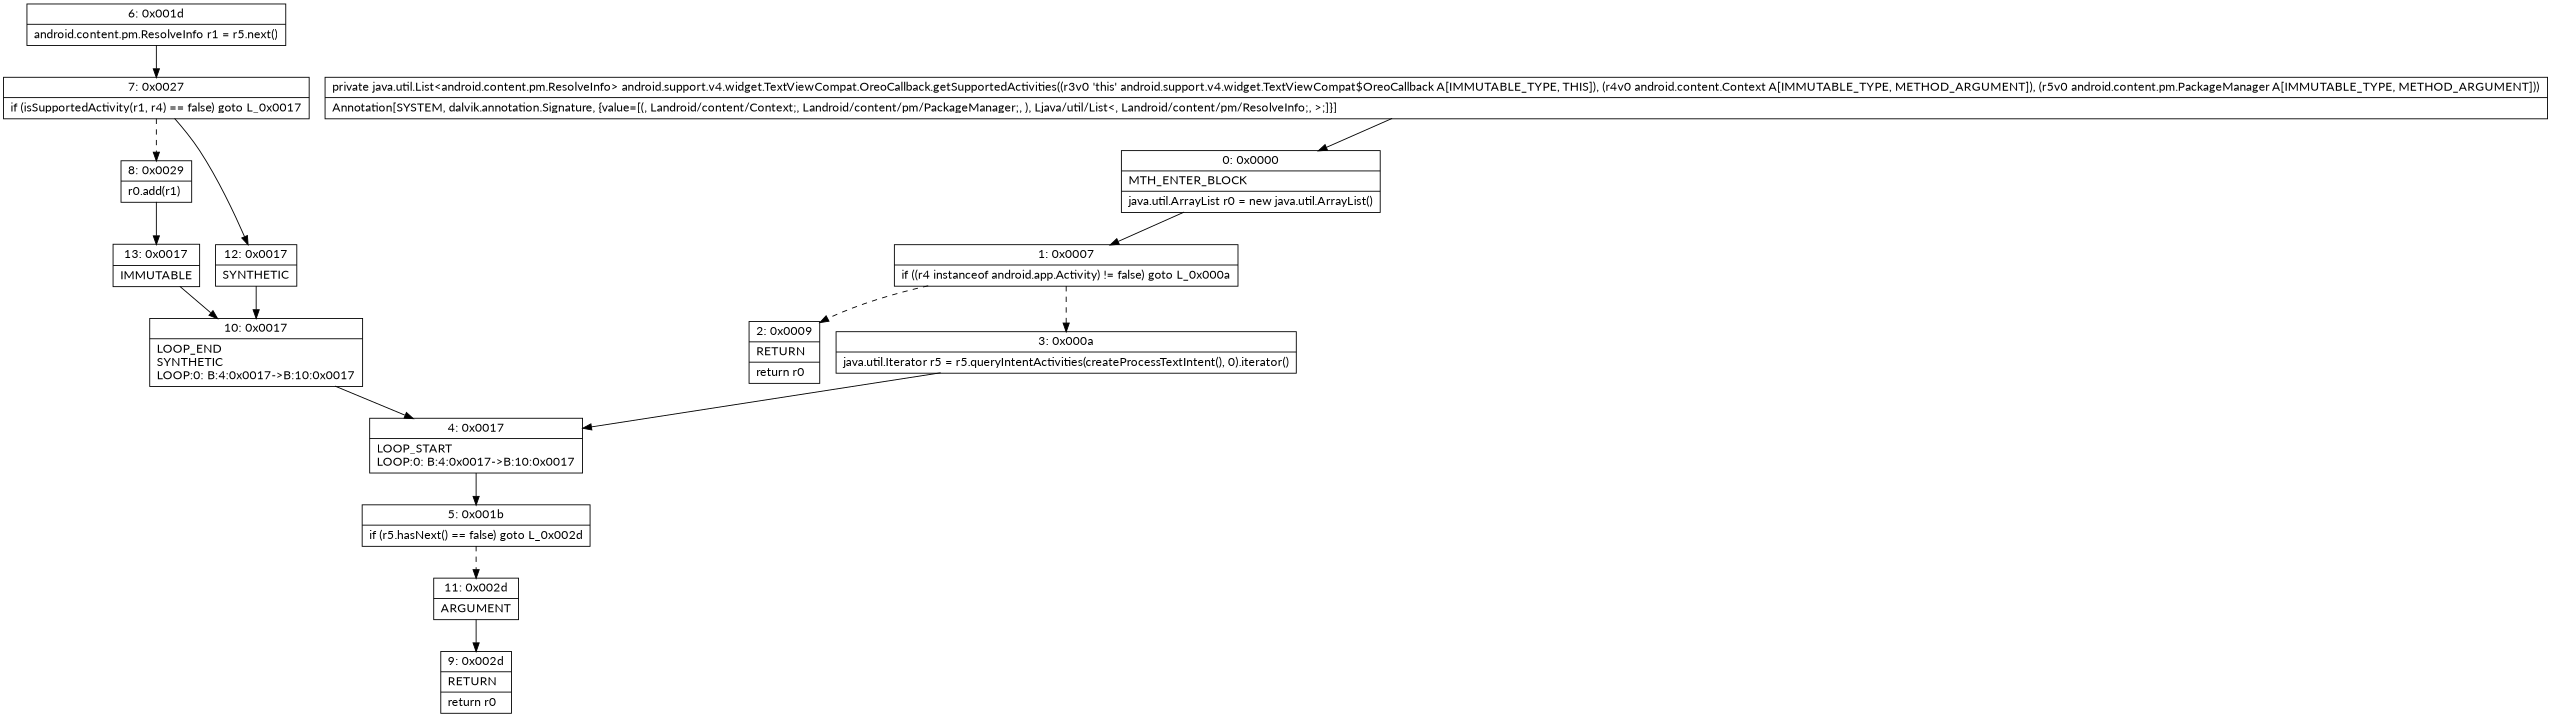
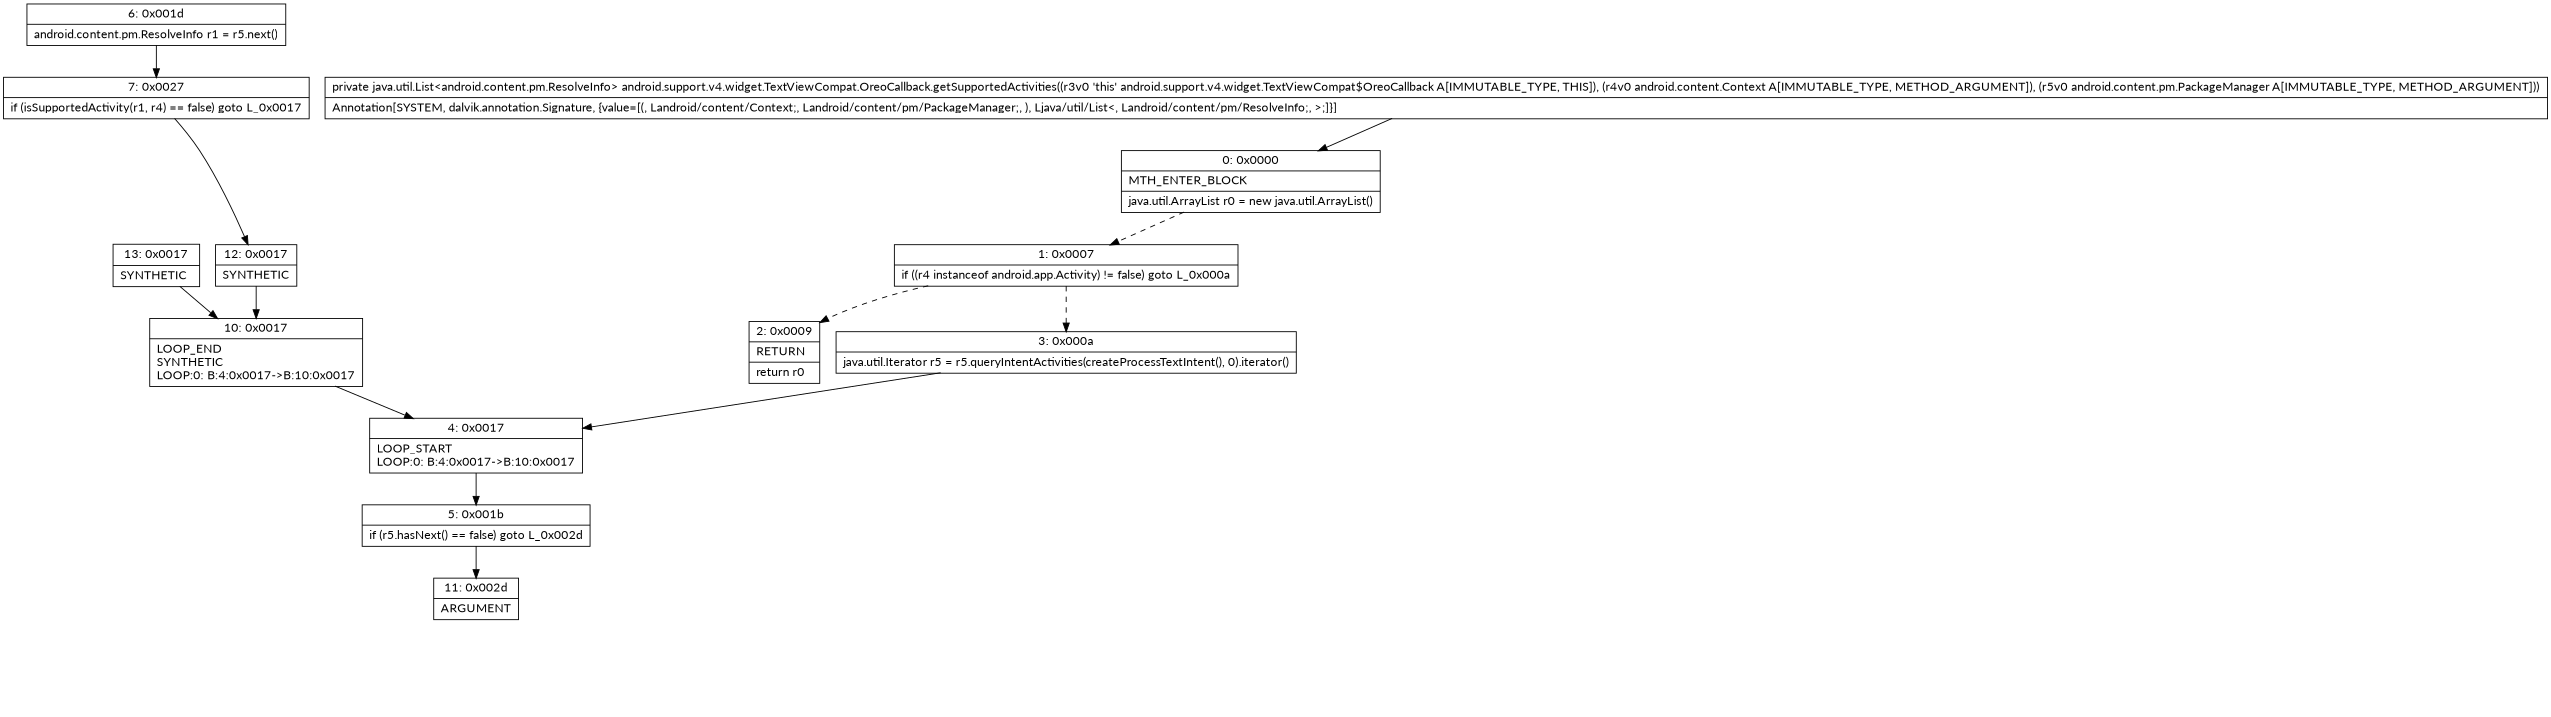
node "8: 0x0029": removed
edge "0: 0x0000" -> "1: 0x0007": style solid -> dashed
node "13: 0x0017": text "IMMUTABLE" -> "SYNTHETIC"
edge "5: 0x001b" -> "11: 0x002d": style dashed -> solid
node "9: 0x002d": removed
